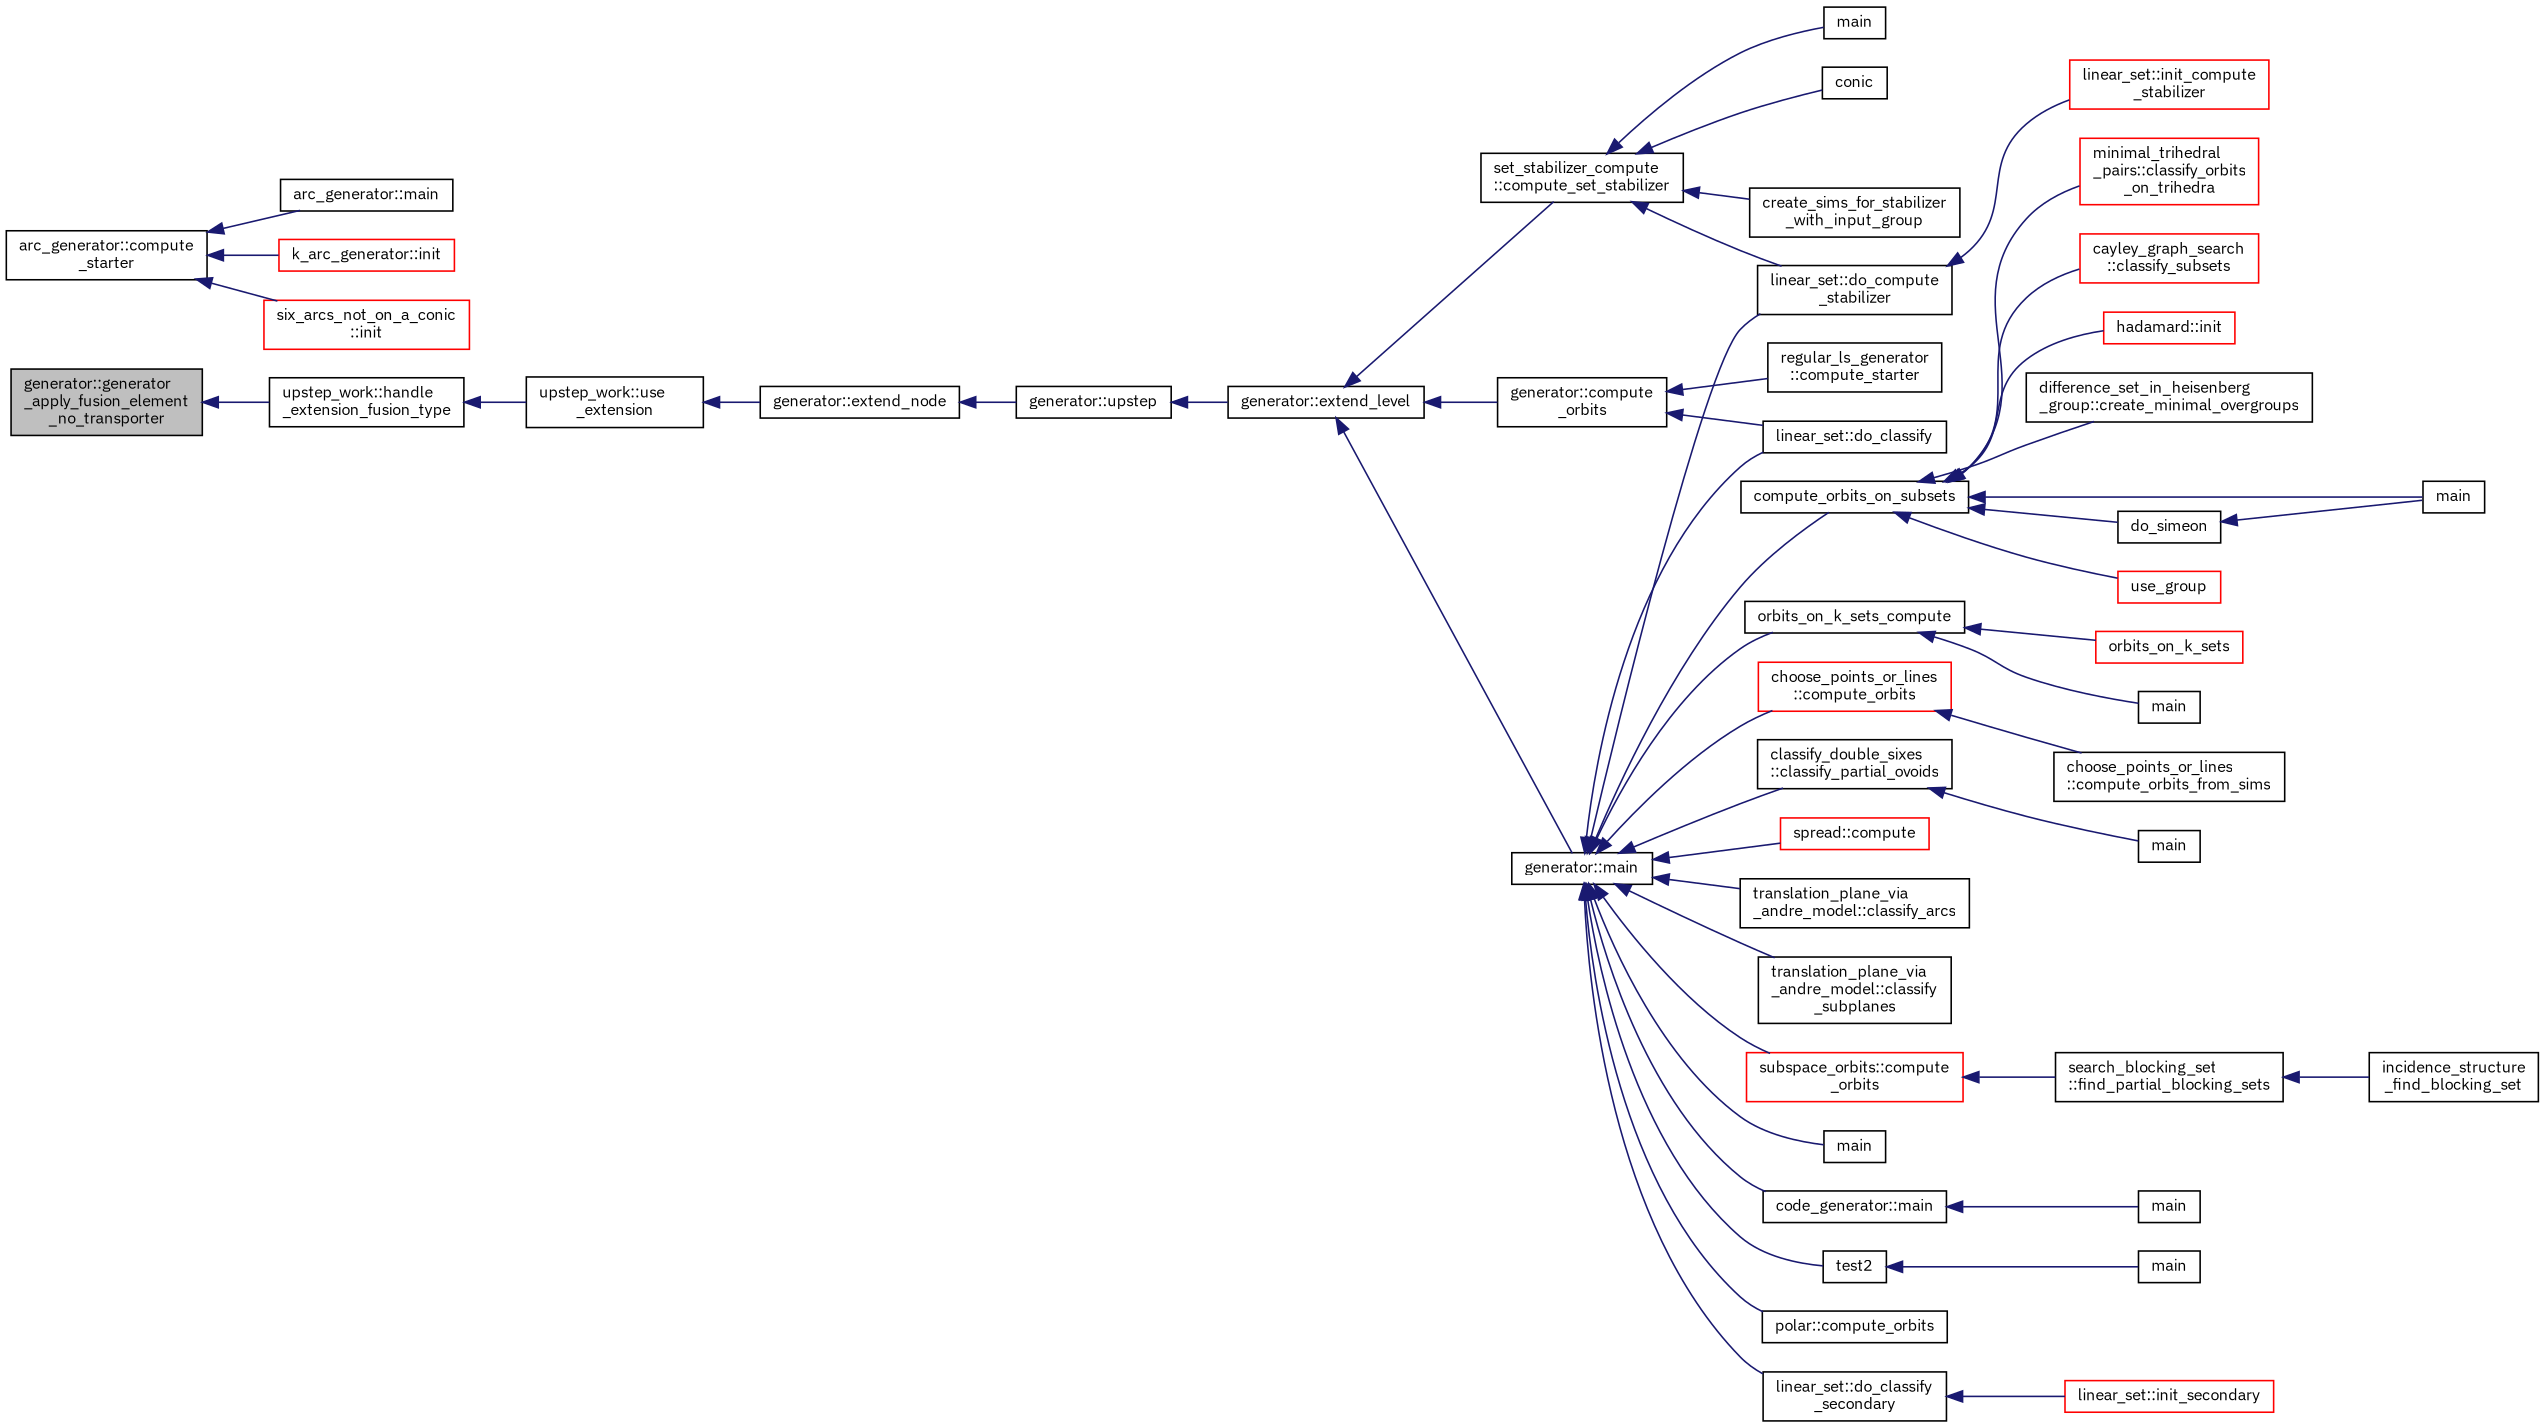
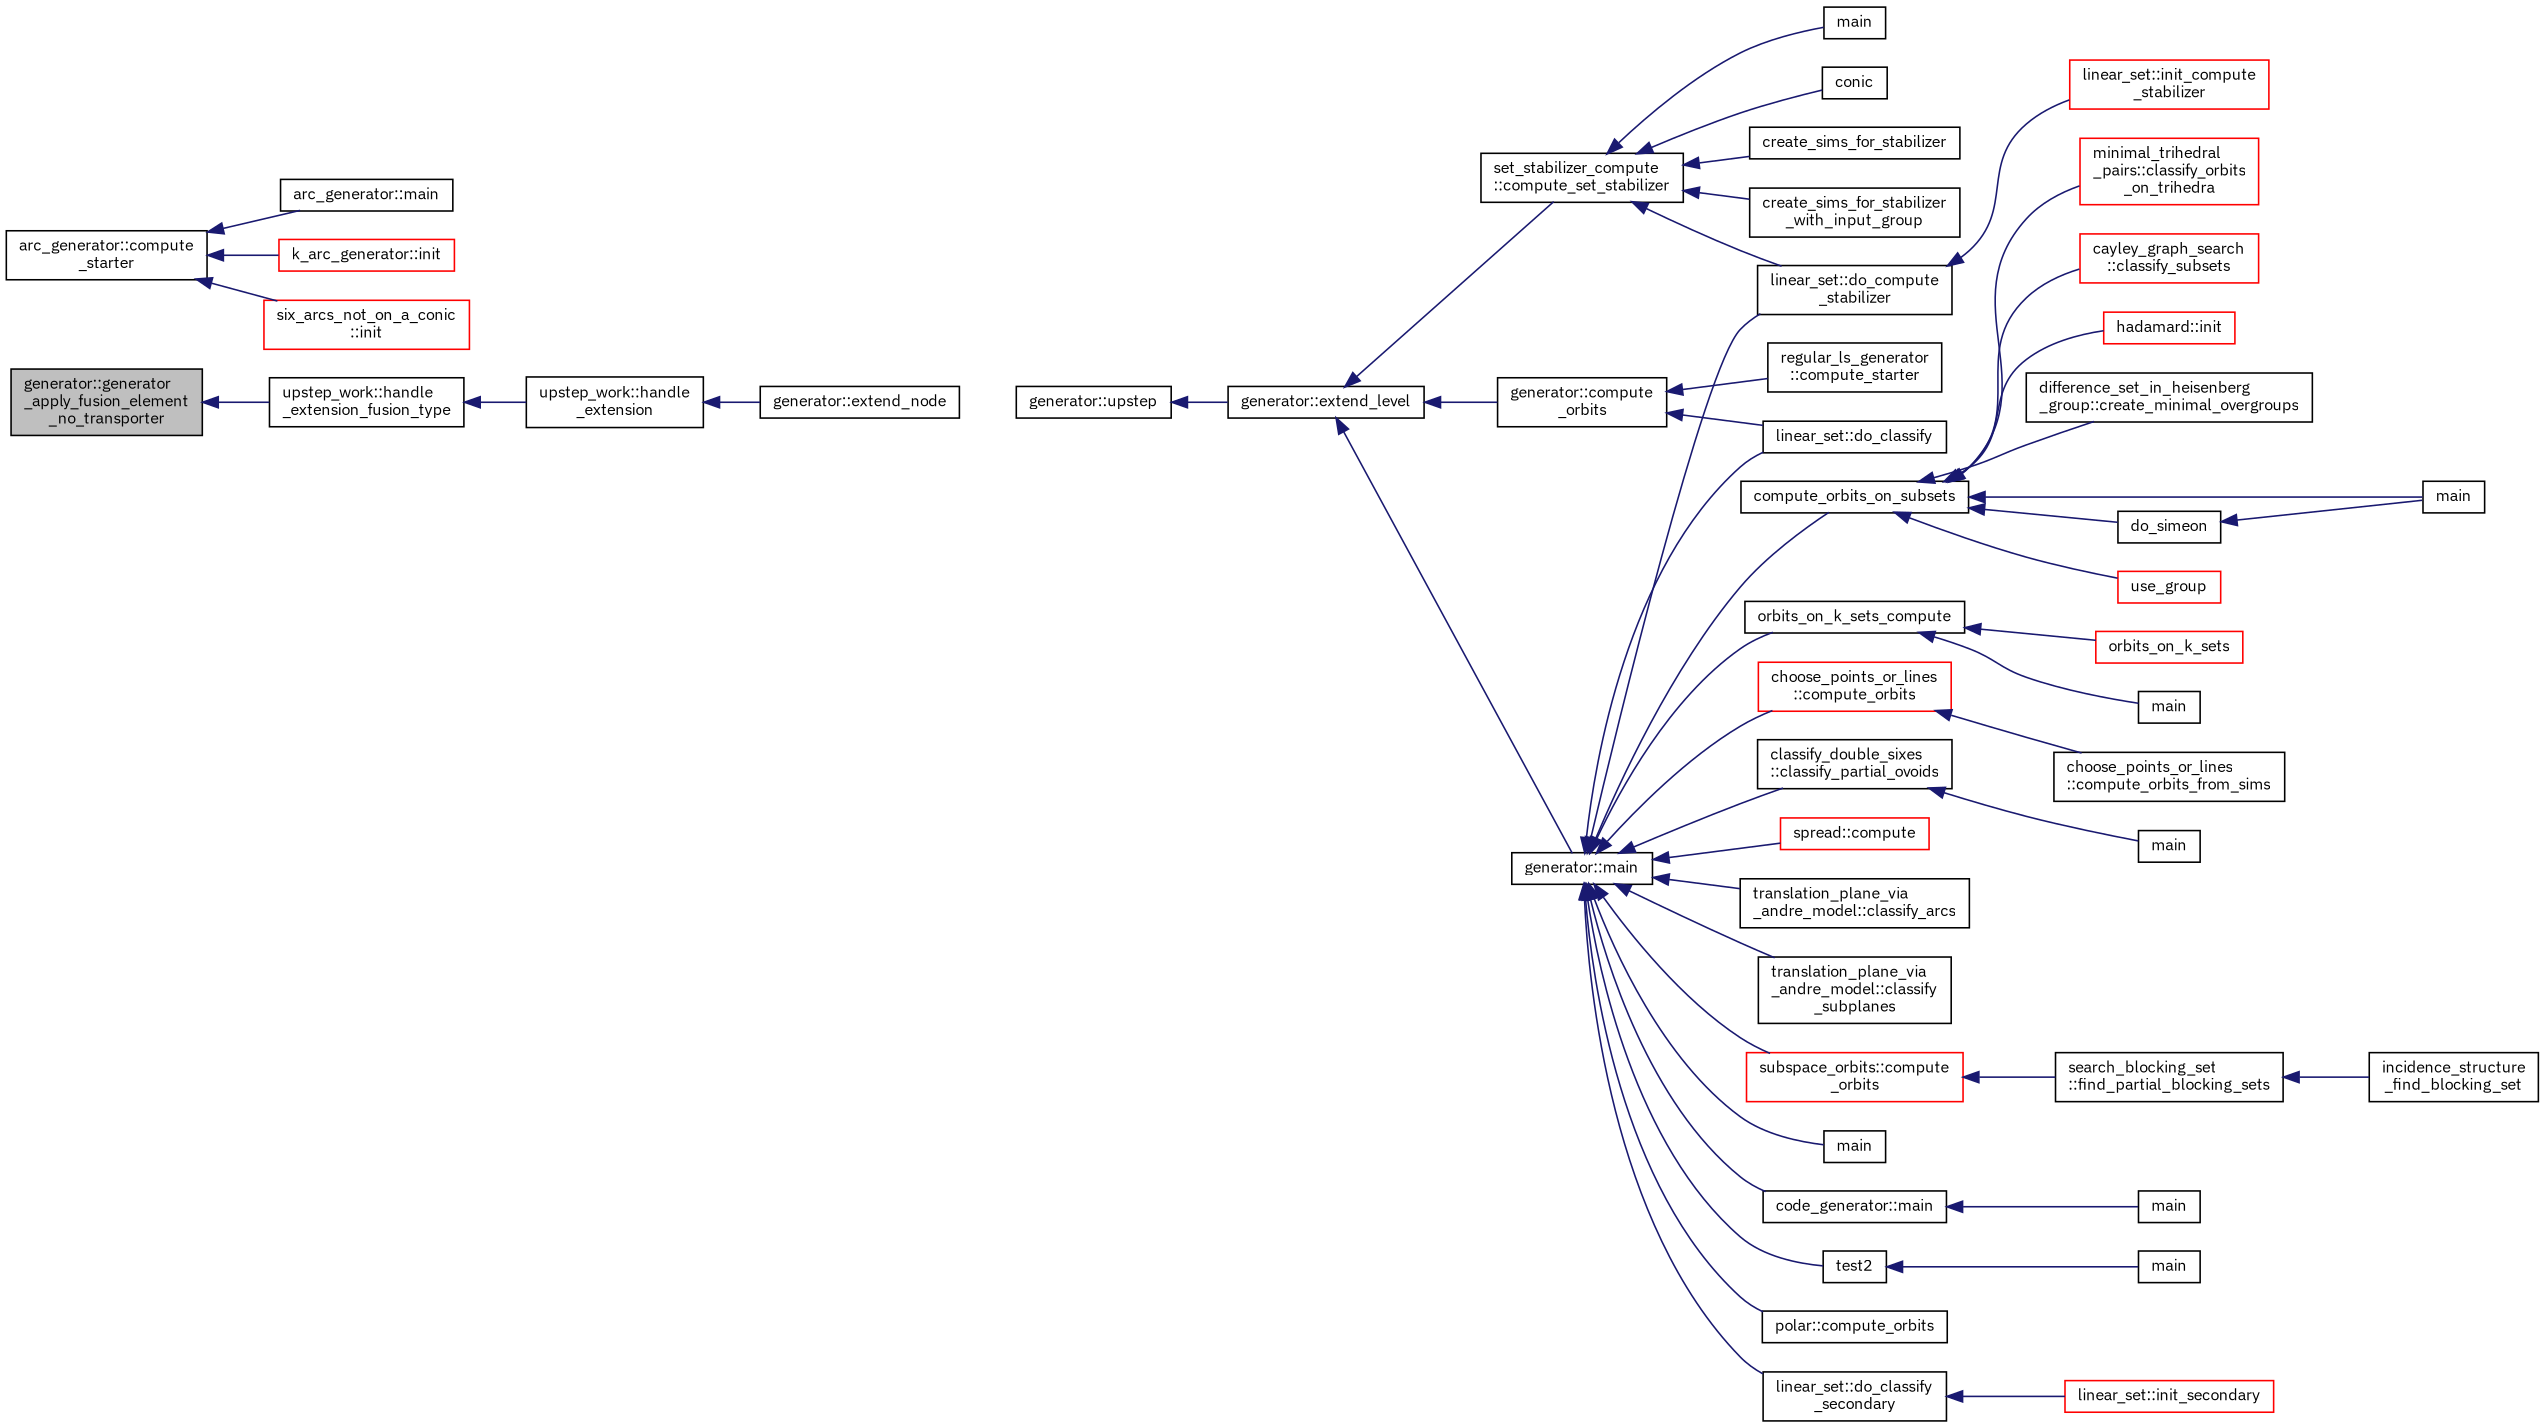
node "create_sims_for_stabilizer": added
node "upstep_work::use _extension": label "upstep_work::use _extension" -> "upstep_work::handle _extension"
edge "generator::upstep" -> "generator::extend_node": removed
